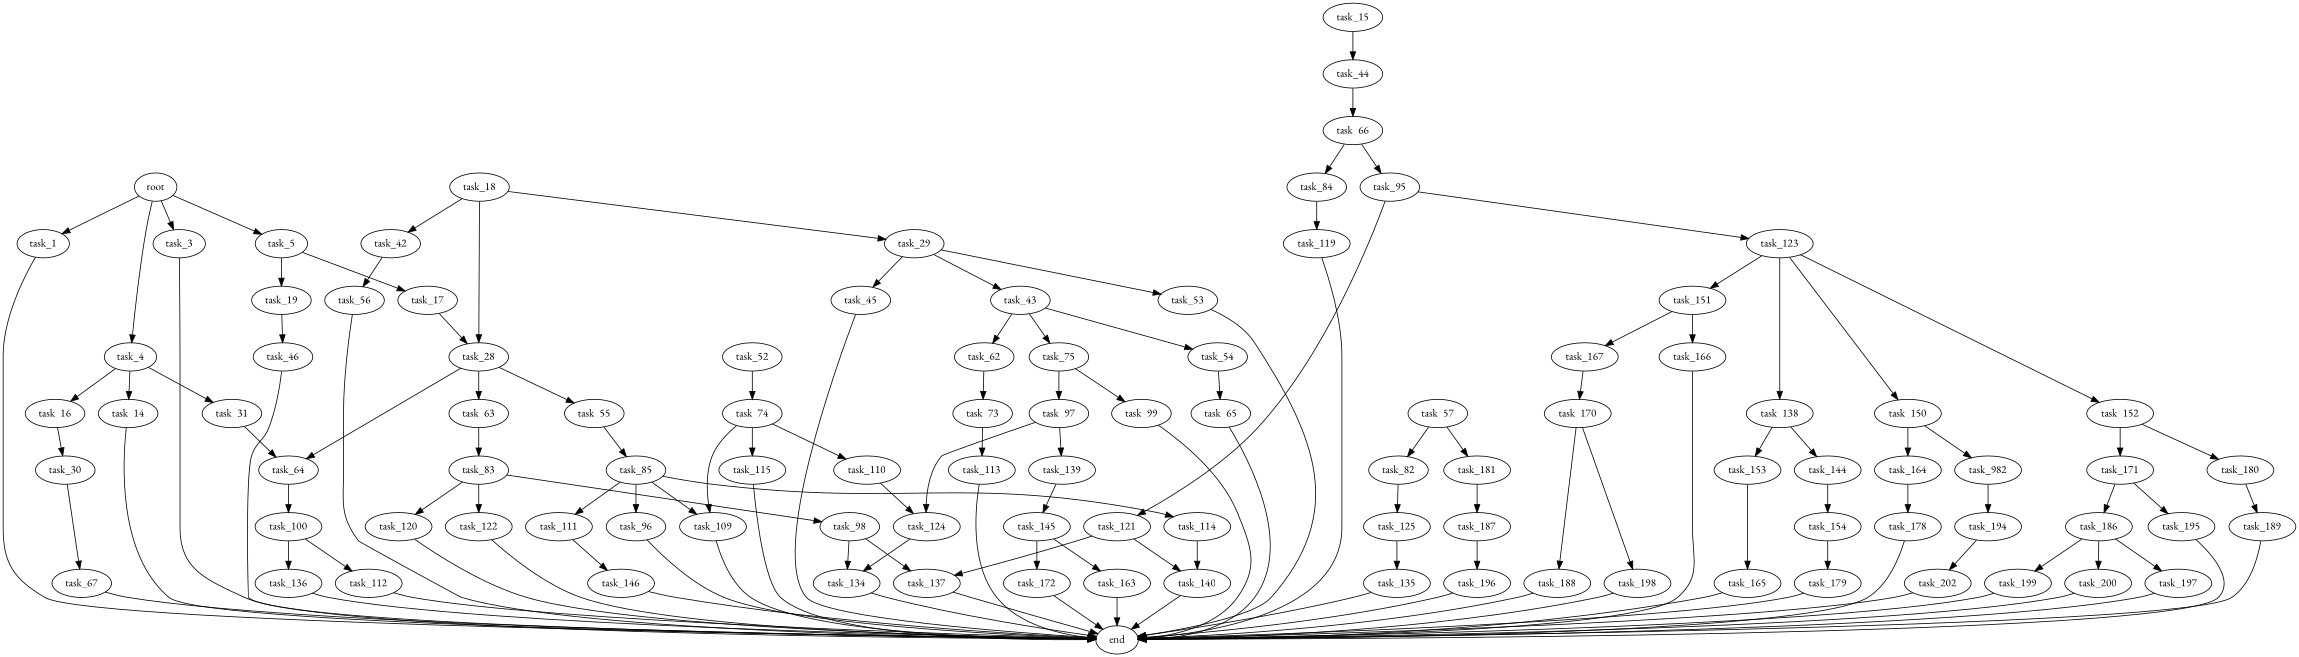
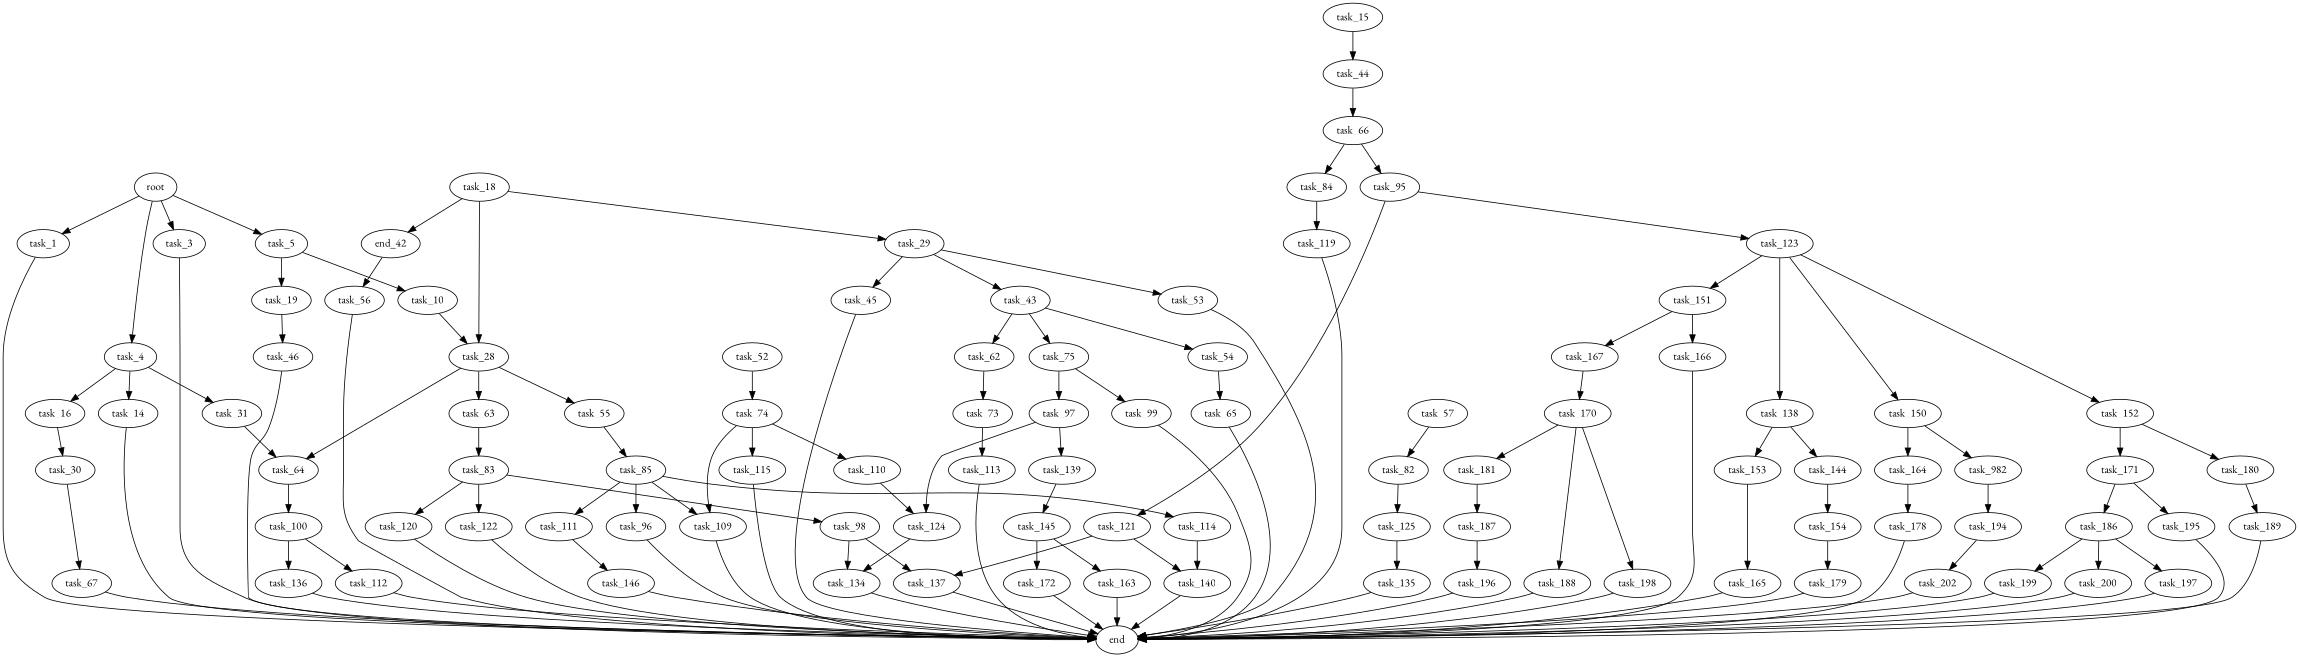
node "task_42": label "task_42" -> "end_42"
node "task_17": label "task_17" -> "task_10"
edge "task_57" -> "task_181": now "task_170" -> "task_181"
